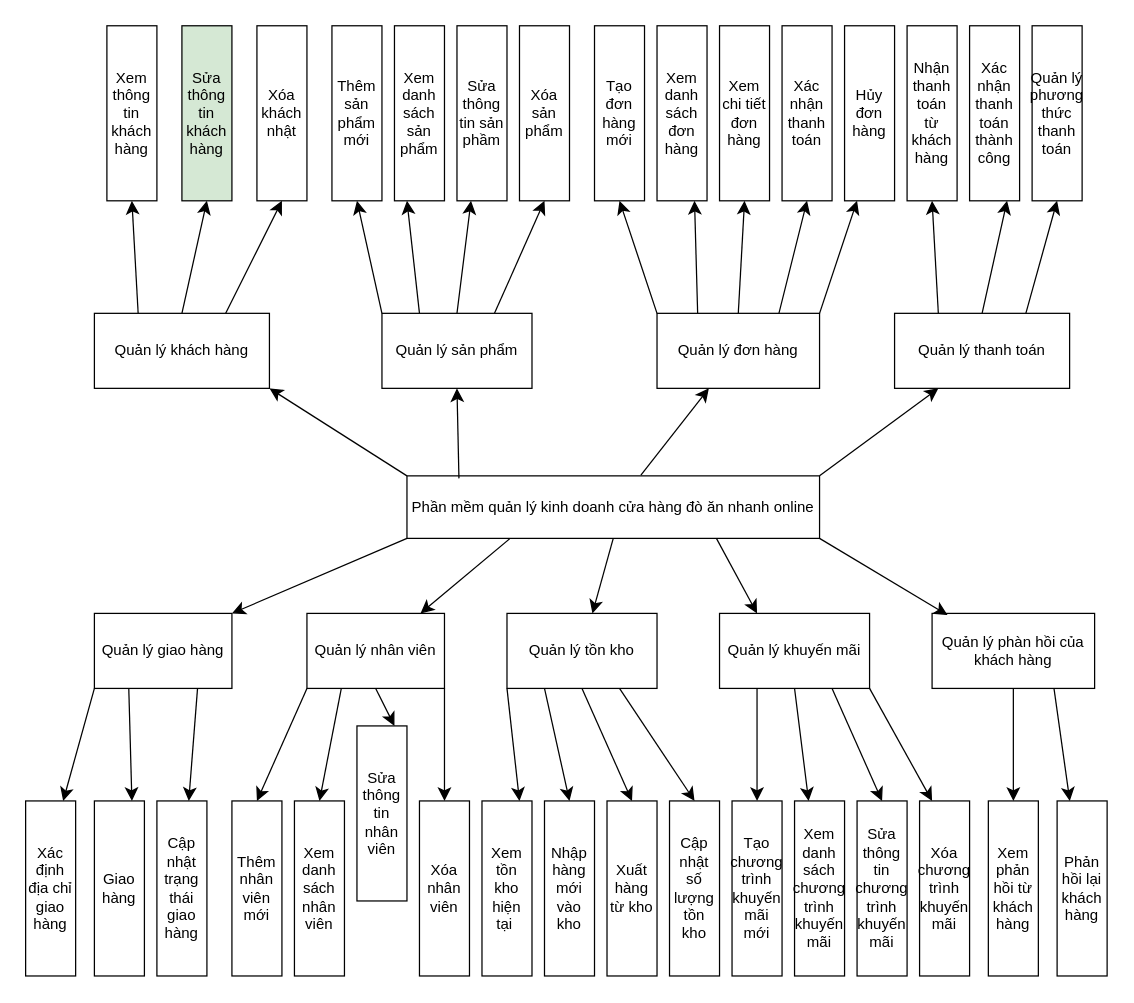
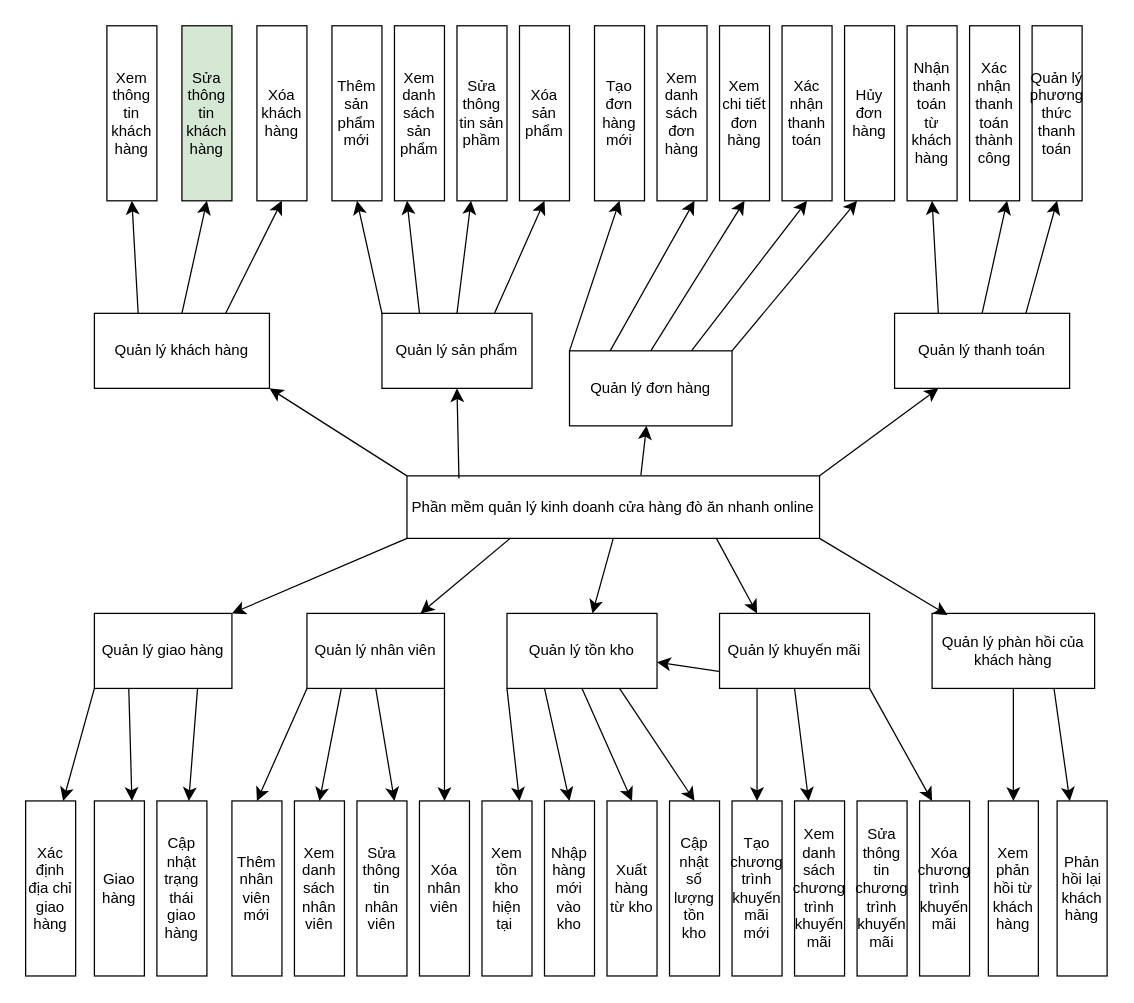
node "Xóa khách nhật": label "Xóa khách nhật" -> "Xóa khách hàng"
node "Quản lý đơn hàng": moved (738, 351) -> (651, 388)
edge "Quản lý khuyến mãi" -> "Sửa thông tin chương trình khuyến mãi": now "Quản lý khuyến mãi" -> "Quản lý tồn kho"
node "Sửa thông tin nhân viên": moved (382, 813) -> (382, 888)
